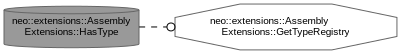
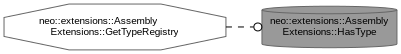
edge "neo::extensions::Assembly Extensions::HasType" -> "neo::extensions::Assembly Extensions::GetTypeRegistry": reversed
